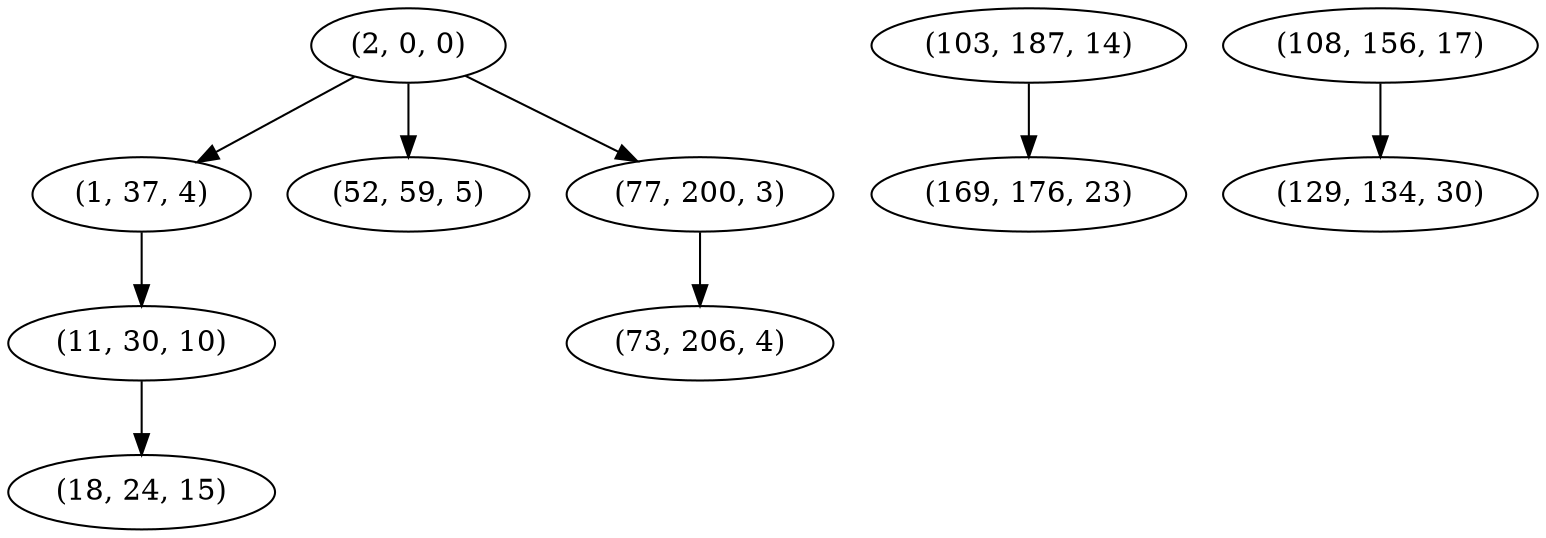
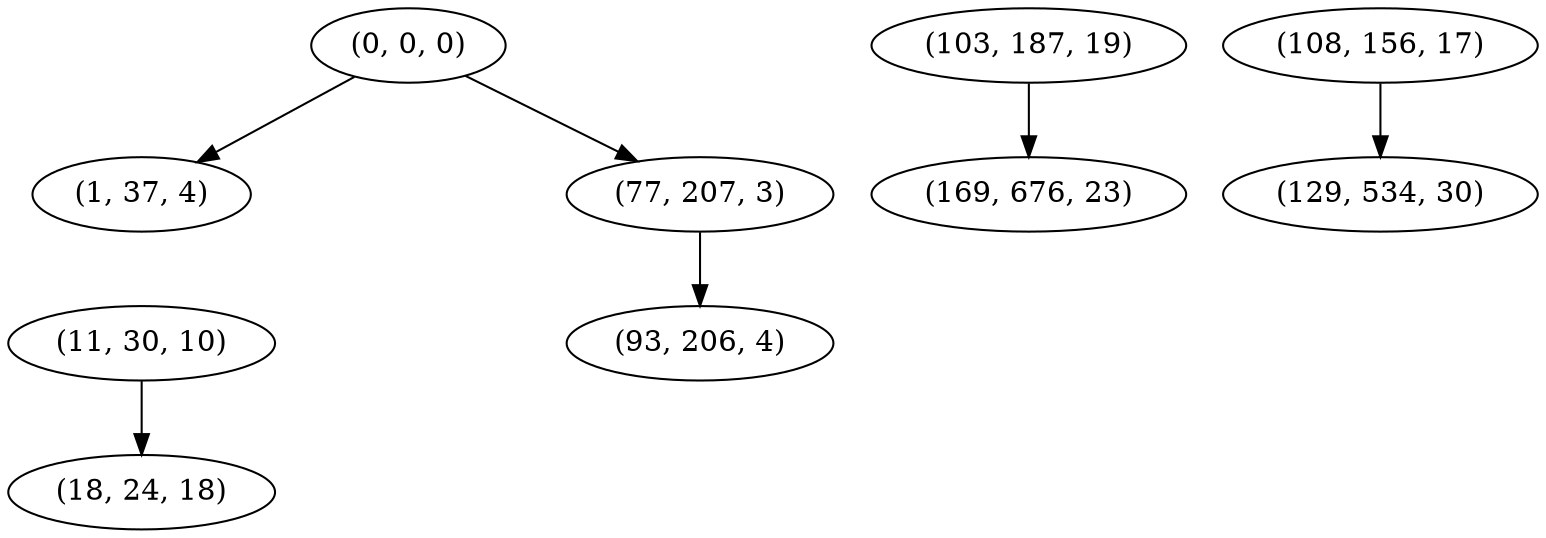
node "(2, 0, 0)": label "(2, 0, 0)" -> "(0, 0, 0)"
node "(103, 187, 14)": label "(103, 187, 14)" -> "(103, 187, 19)"
node "(52, 59, 5)": removed
node "(77, 200, 3)": label "(77, 200, 3)" -> "(77, 207, 3)"
node "(169, 176, 23)": label "(169, 176, 23)" -> "(169, 676, 23)"
node "(129, 134, 30)": label "(129, 134, 30)" -> "(129, 534, 30)"
edge "(1, 37, 4)" -> "(11, 30, 10)": removed
node "(73, 206, 4)": label "(73, 206, 4)" -> "(93, 206, 4)"
node "(18, 24, 15)": label "(18, 24, 15)" -> "(18, 24, 18)"
